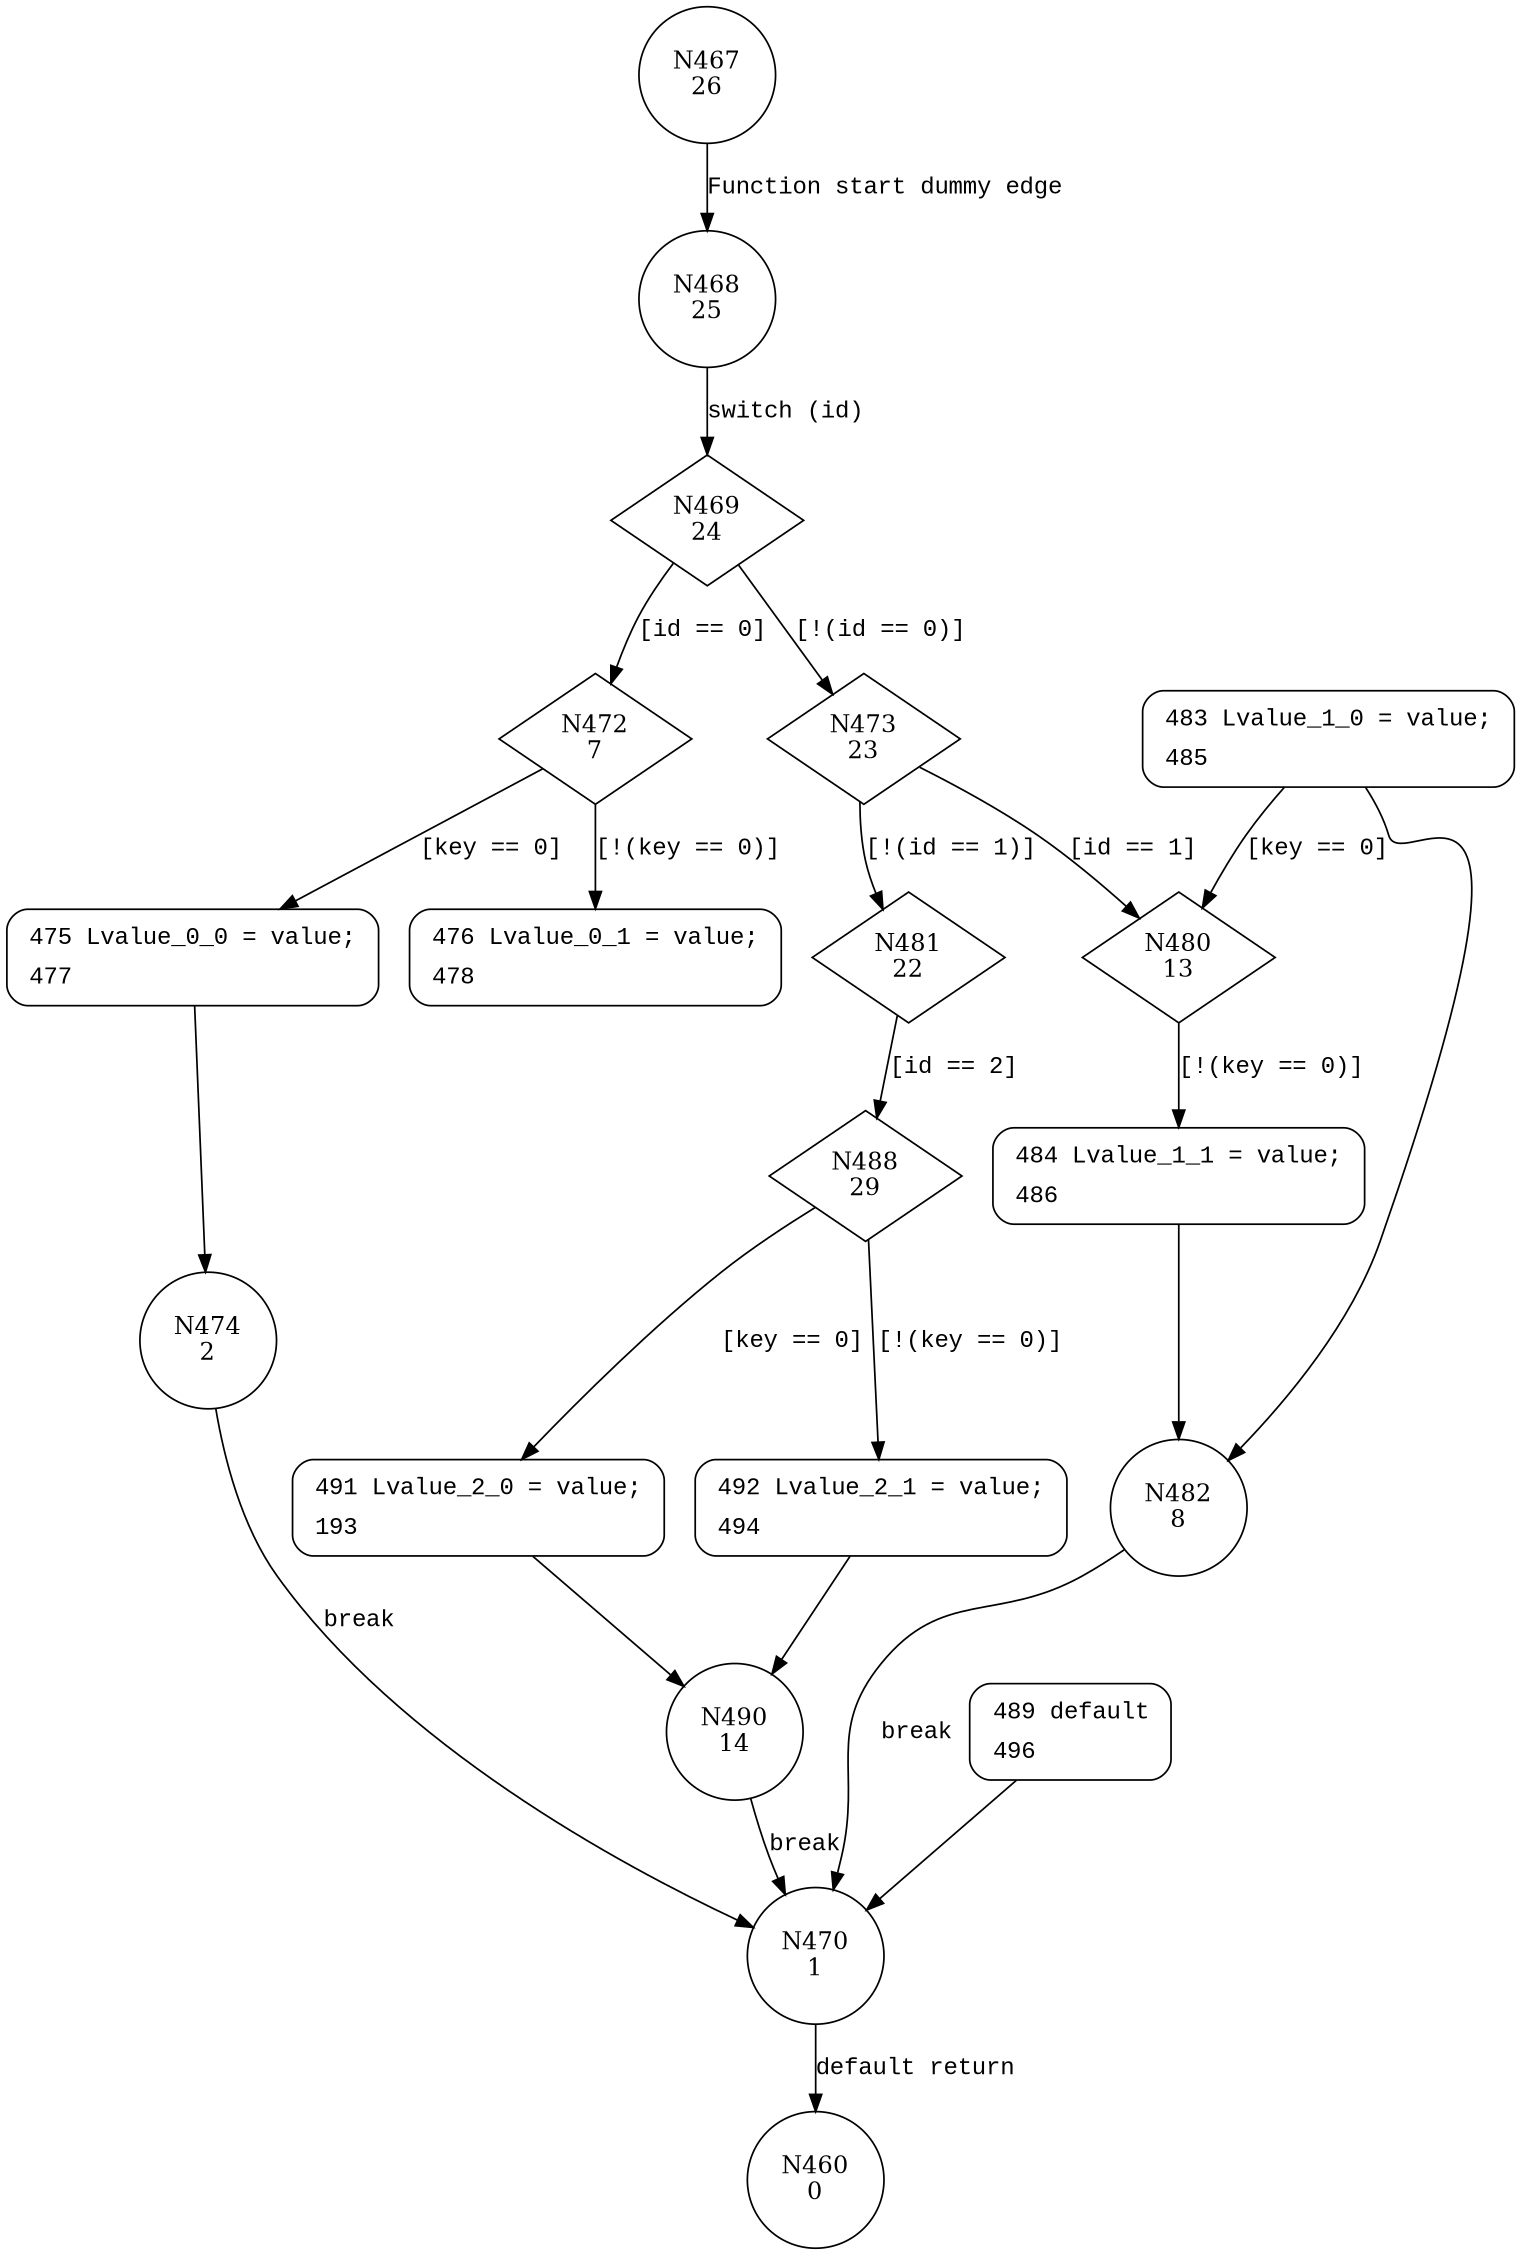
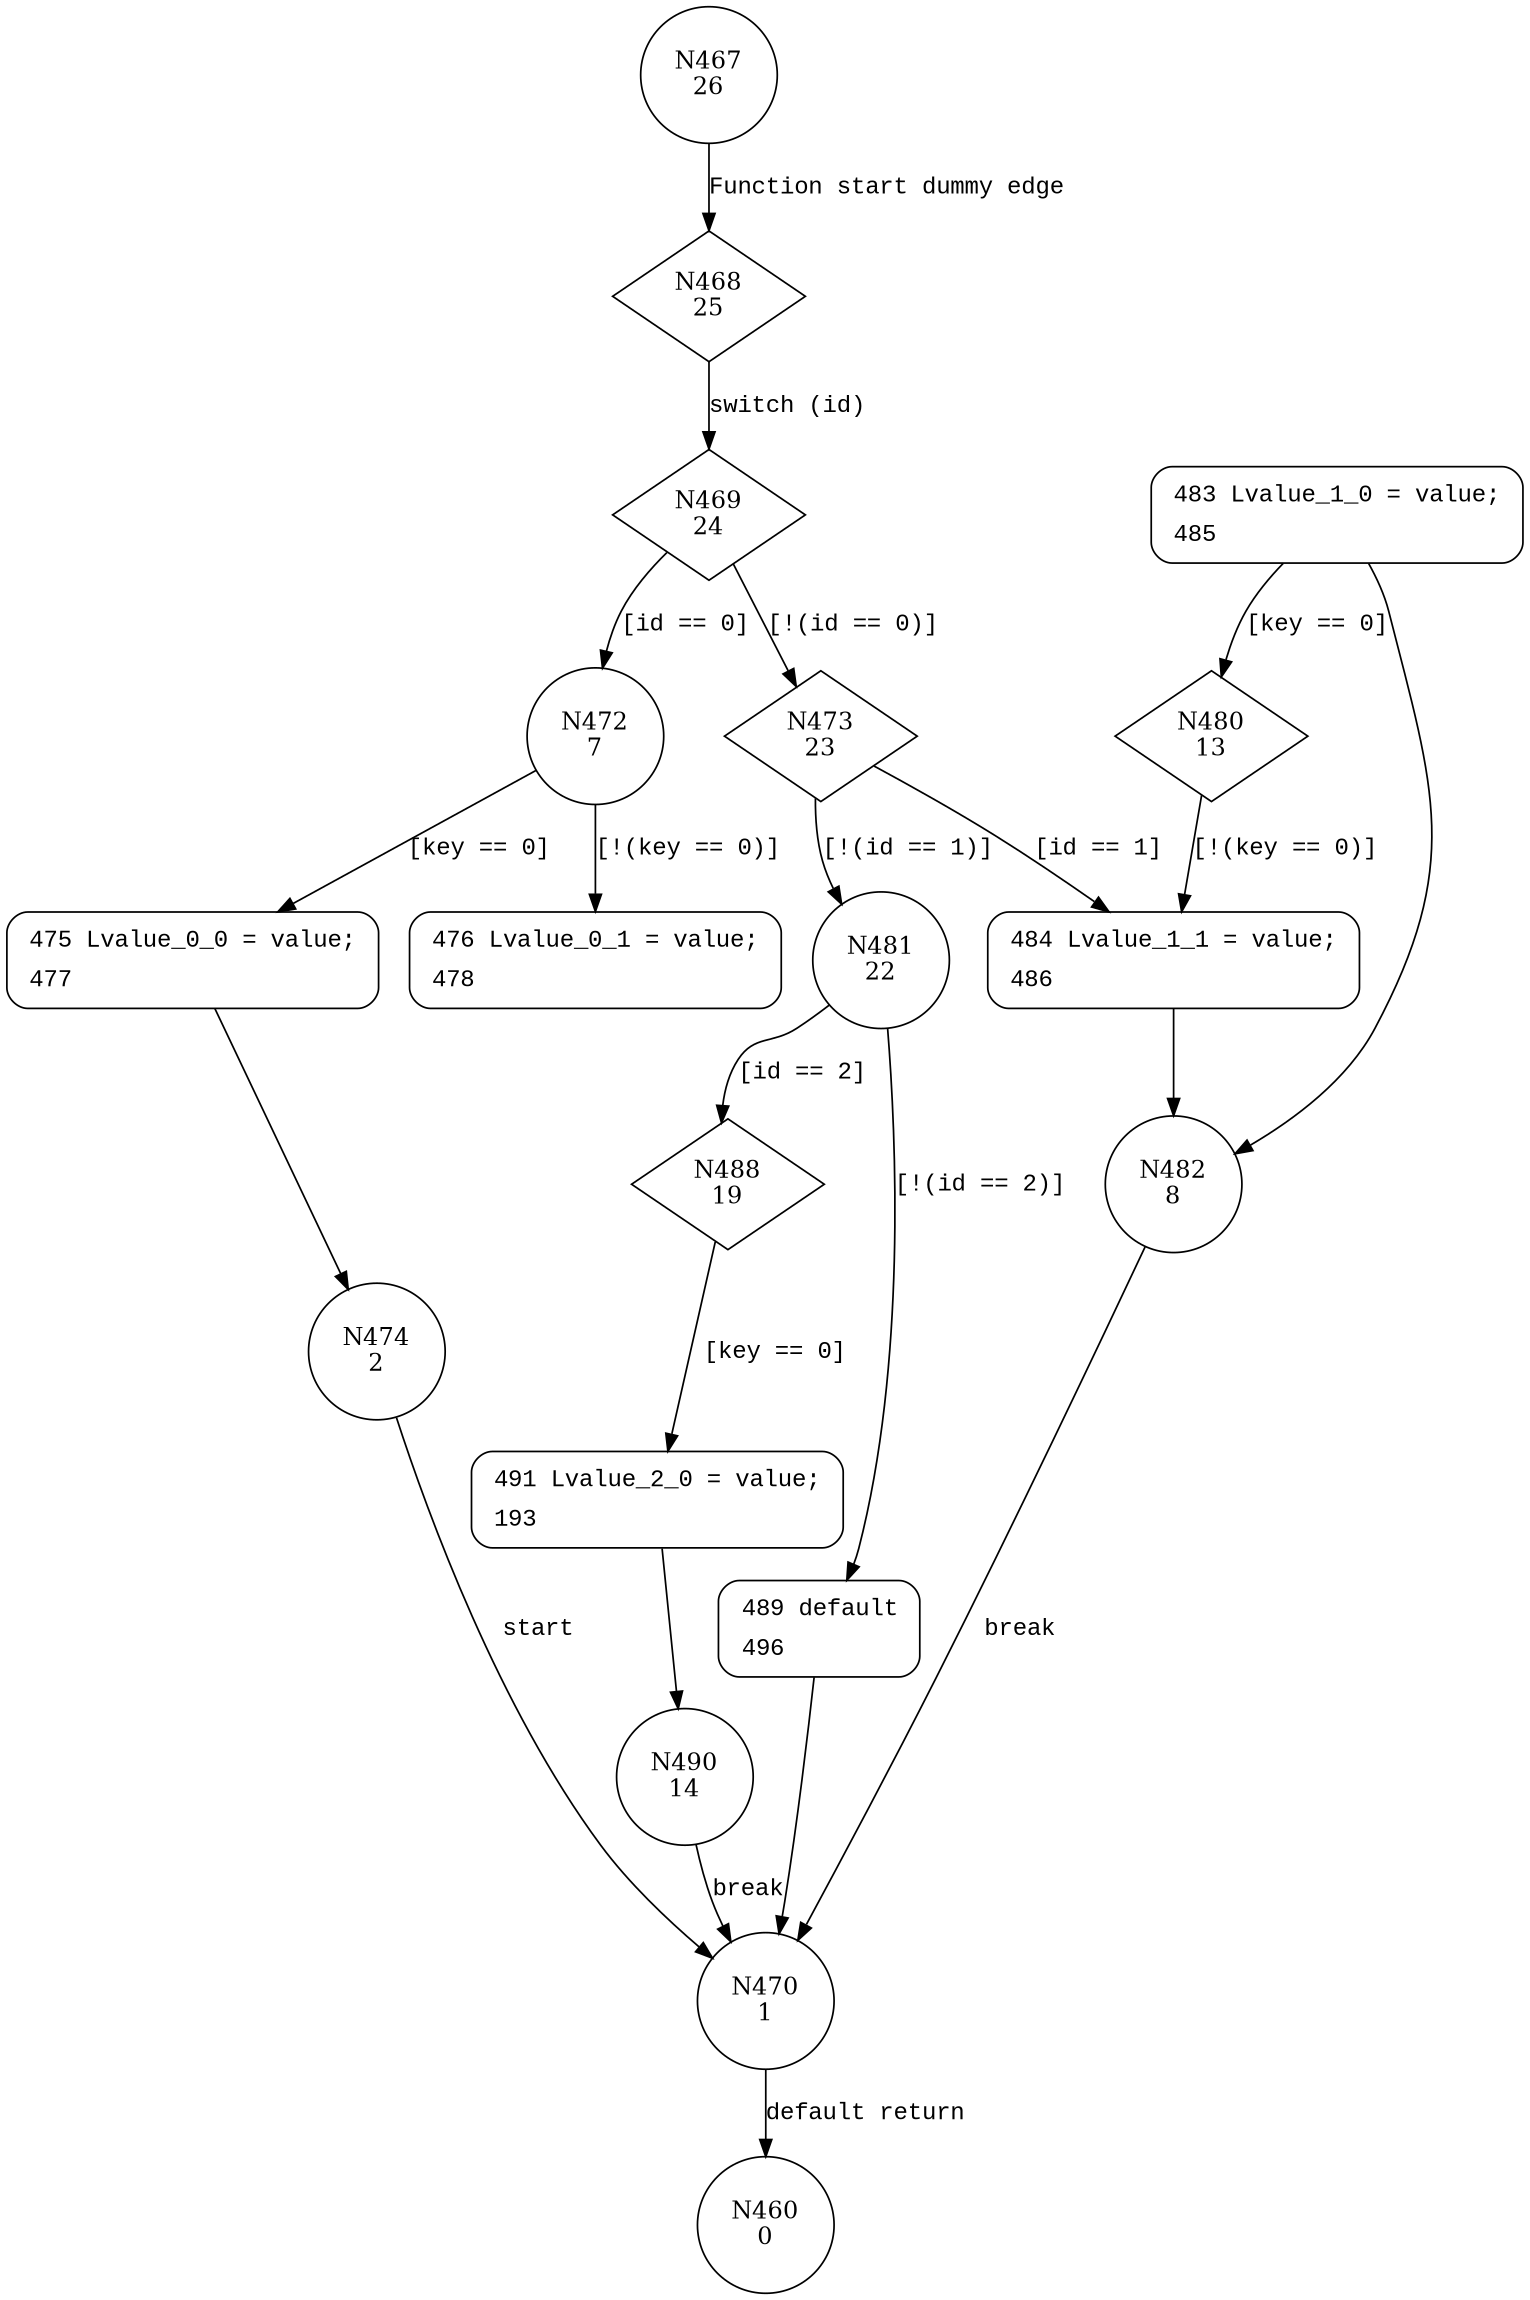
node "N468 25": shape circle -> diamond
node "N472 7": shape diamond -> circle
edge "N473 23" -> "N480 13": now "N473 23" -> "484"
node "N481 22": shape diamond -> circle
node "N488 29": label "N488 29" -> "N488 19"
edge "N481 22" -> "489": added, label "[!(id == 2)]"
node "492": removed
edge "N474 2" -> "N470 1": label "break" -> "start"
